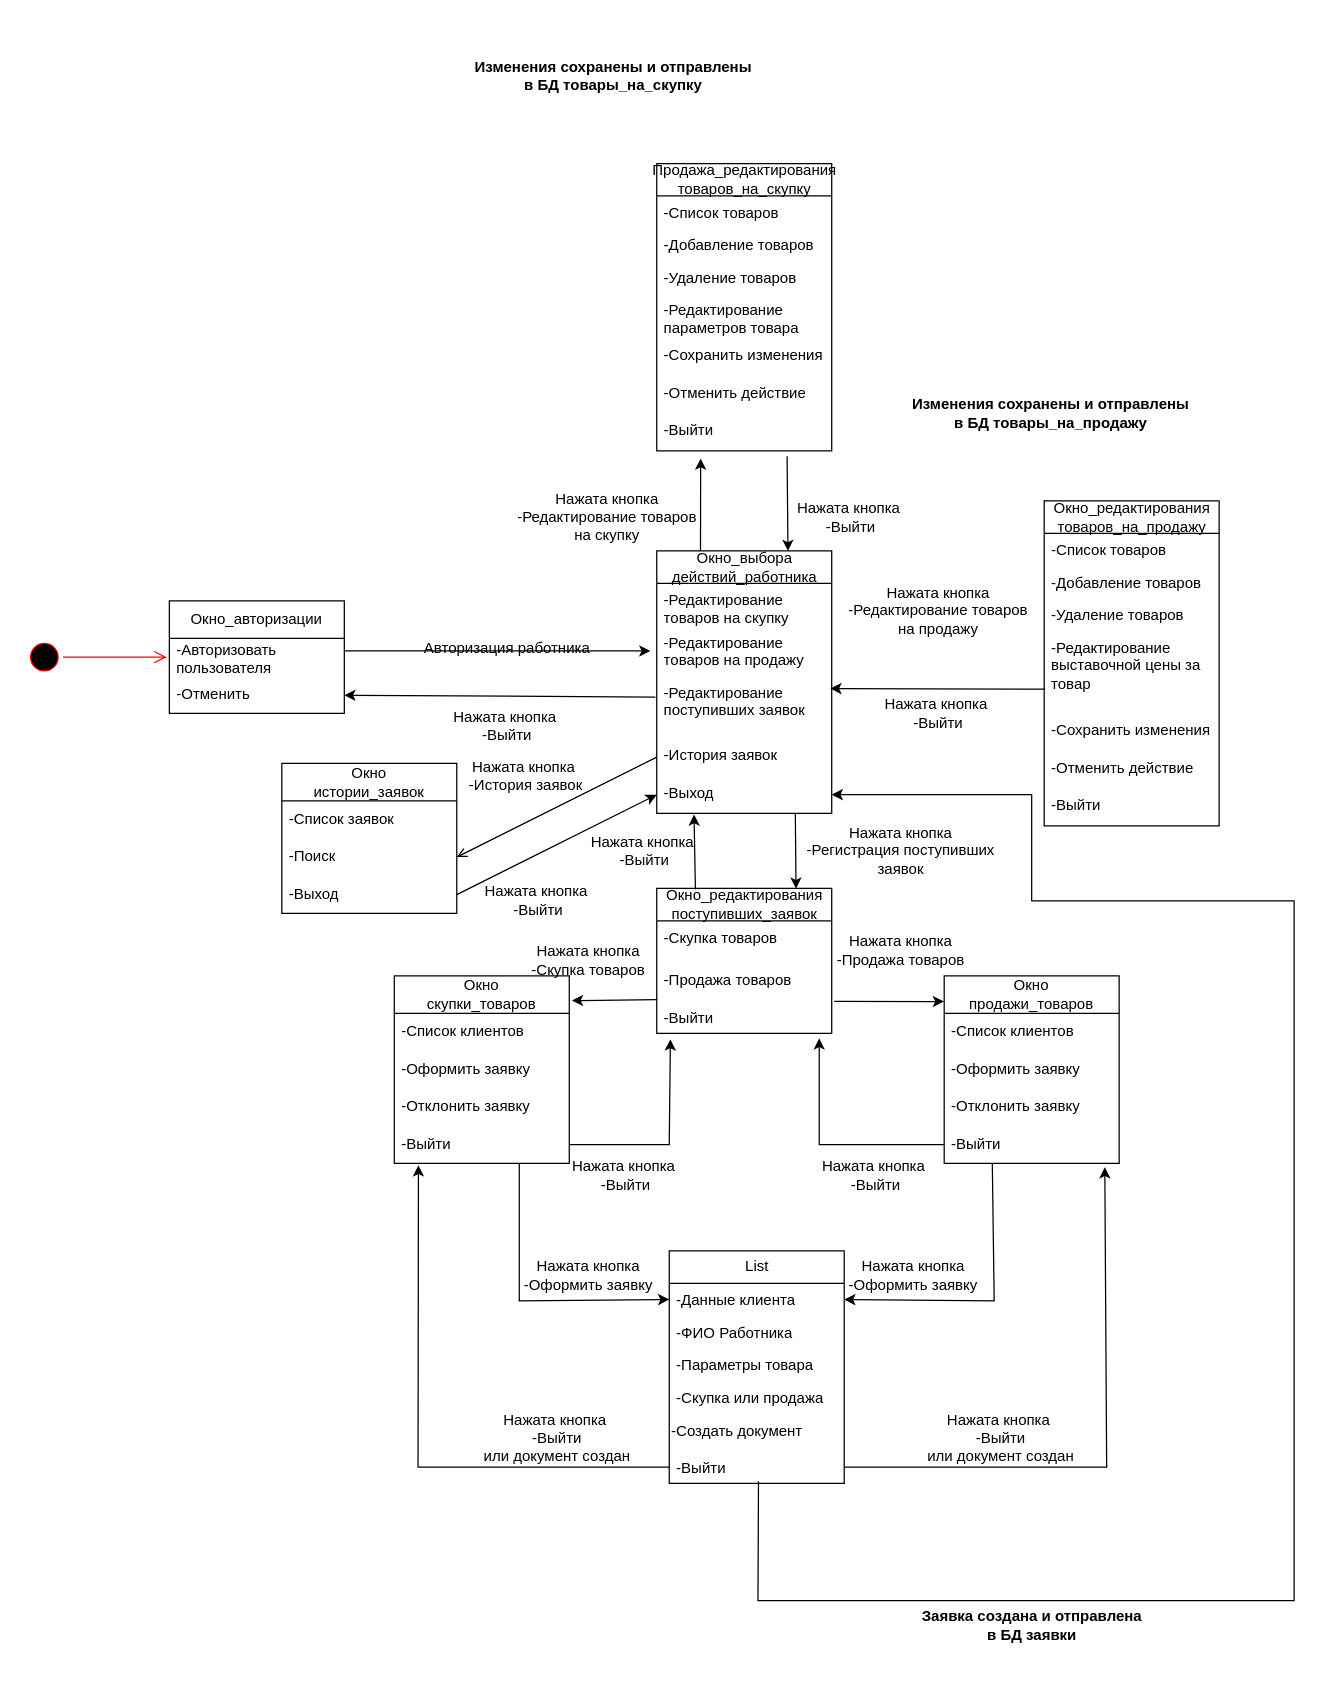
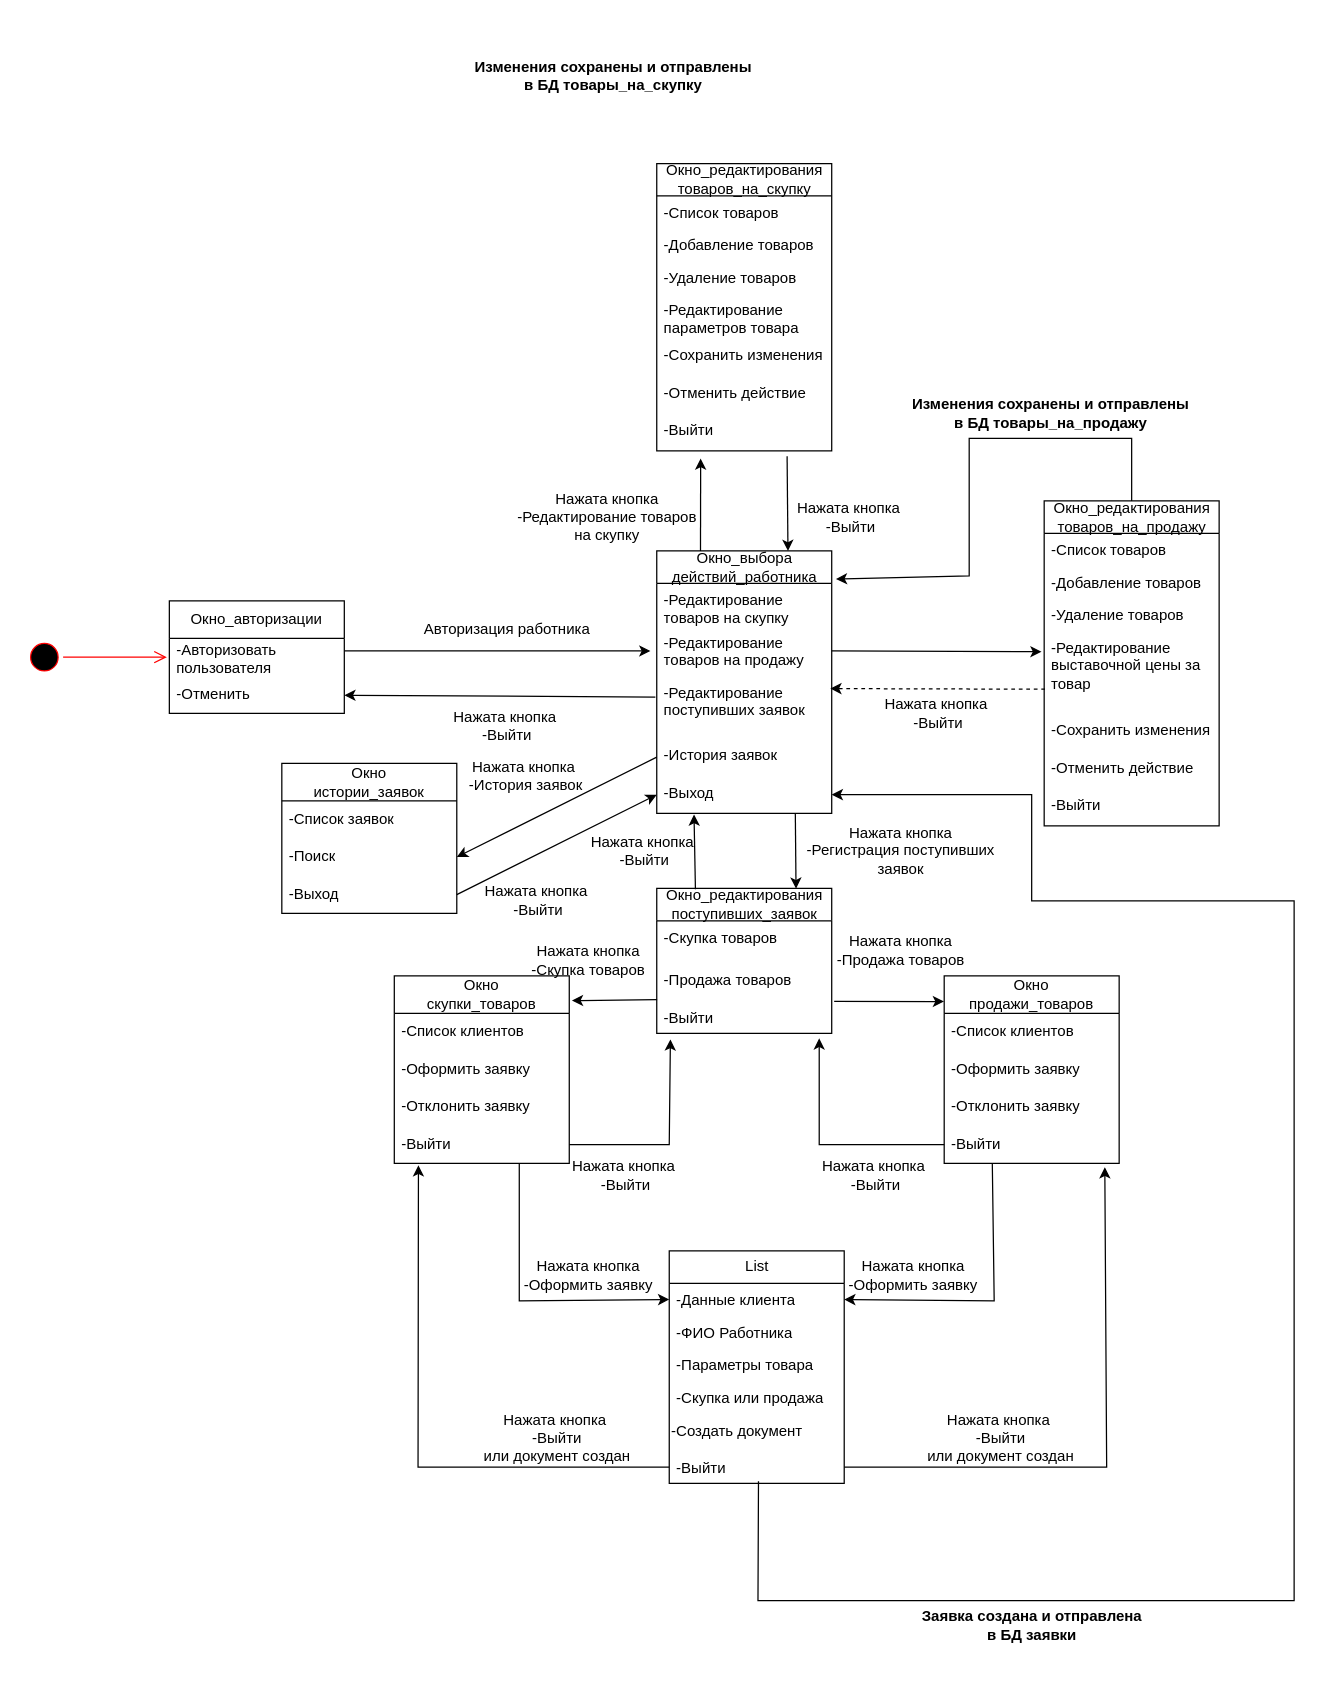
node "Продажа_редактирования товаров_на_скупку": label "Продажа_редактирования товаров_на_скупку" -> "Окно_редактирования товаров_на_скупку"
edge "Окно_редактирования товаров_на_продажу" -> "Окно_выбора действий_работника": added
node "Нажата кнопка -Редактирование товаров на продажу": removed
node "Авторизация работника": moved (507, 648) -> (507, 629)
edge "-Редактирование товаров на продажу" -> "-Редактирование выставочной цены за товар": added
edge "-Редактирование выставочной цены за товар" -> "-Редактирование поступивших заявок": style solid -> dashed
edge "-История заявок" -> "-Поиск": arrowhead open -> classic
